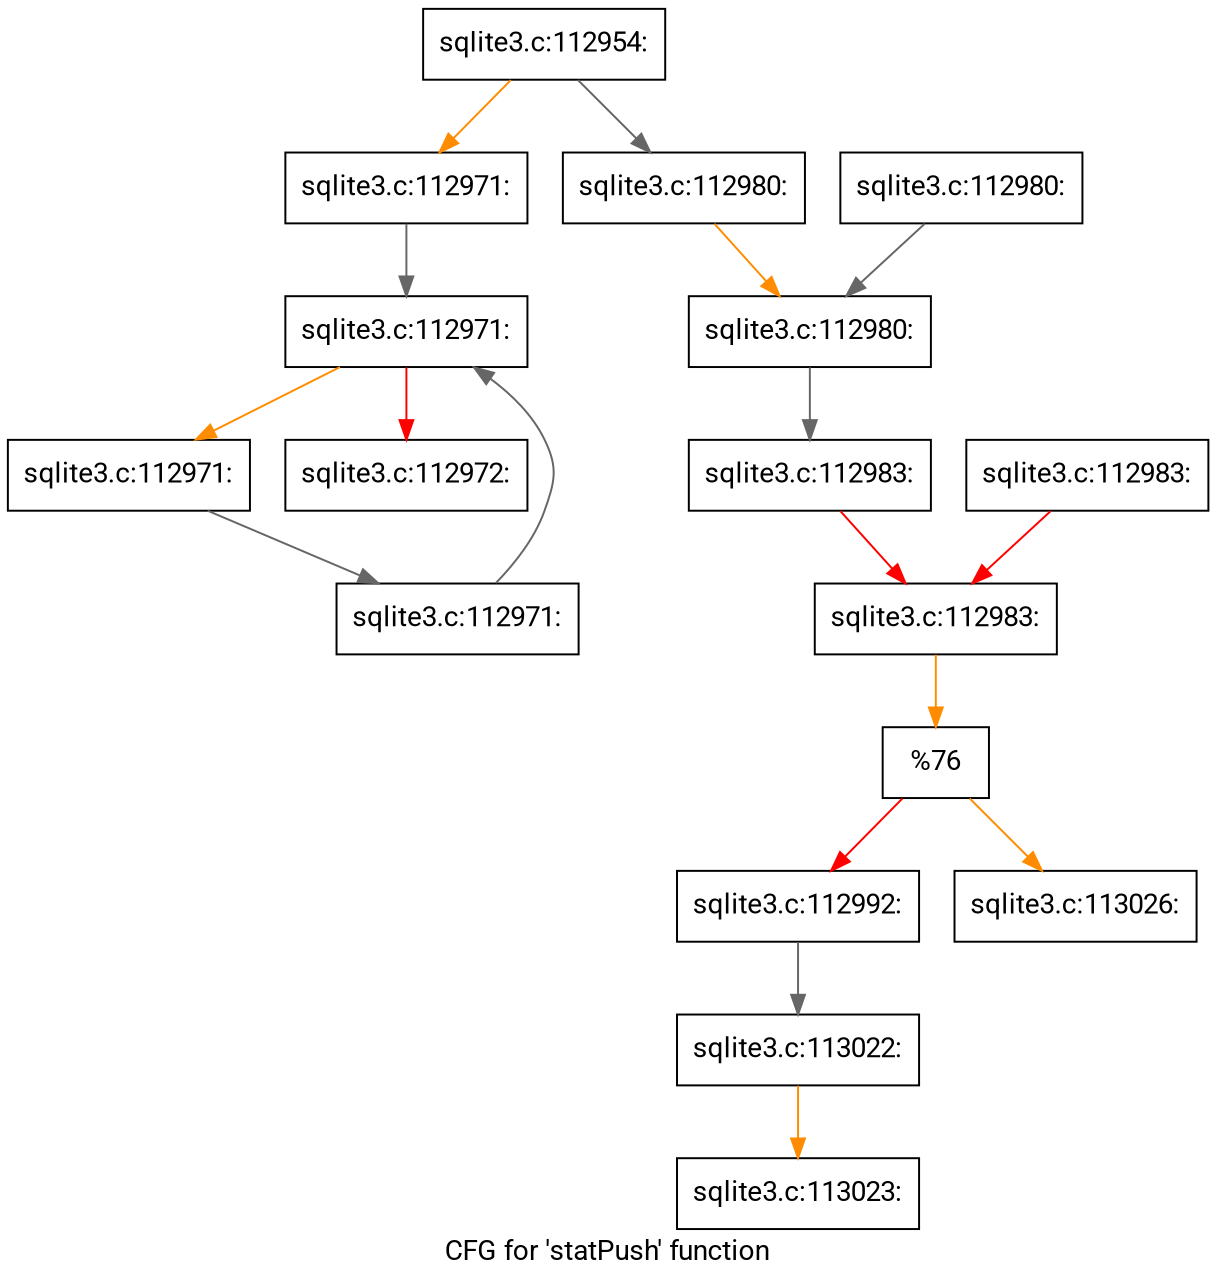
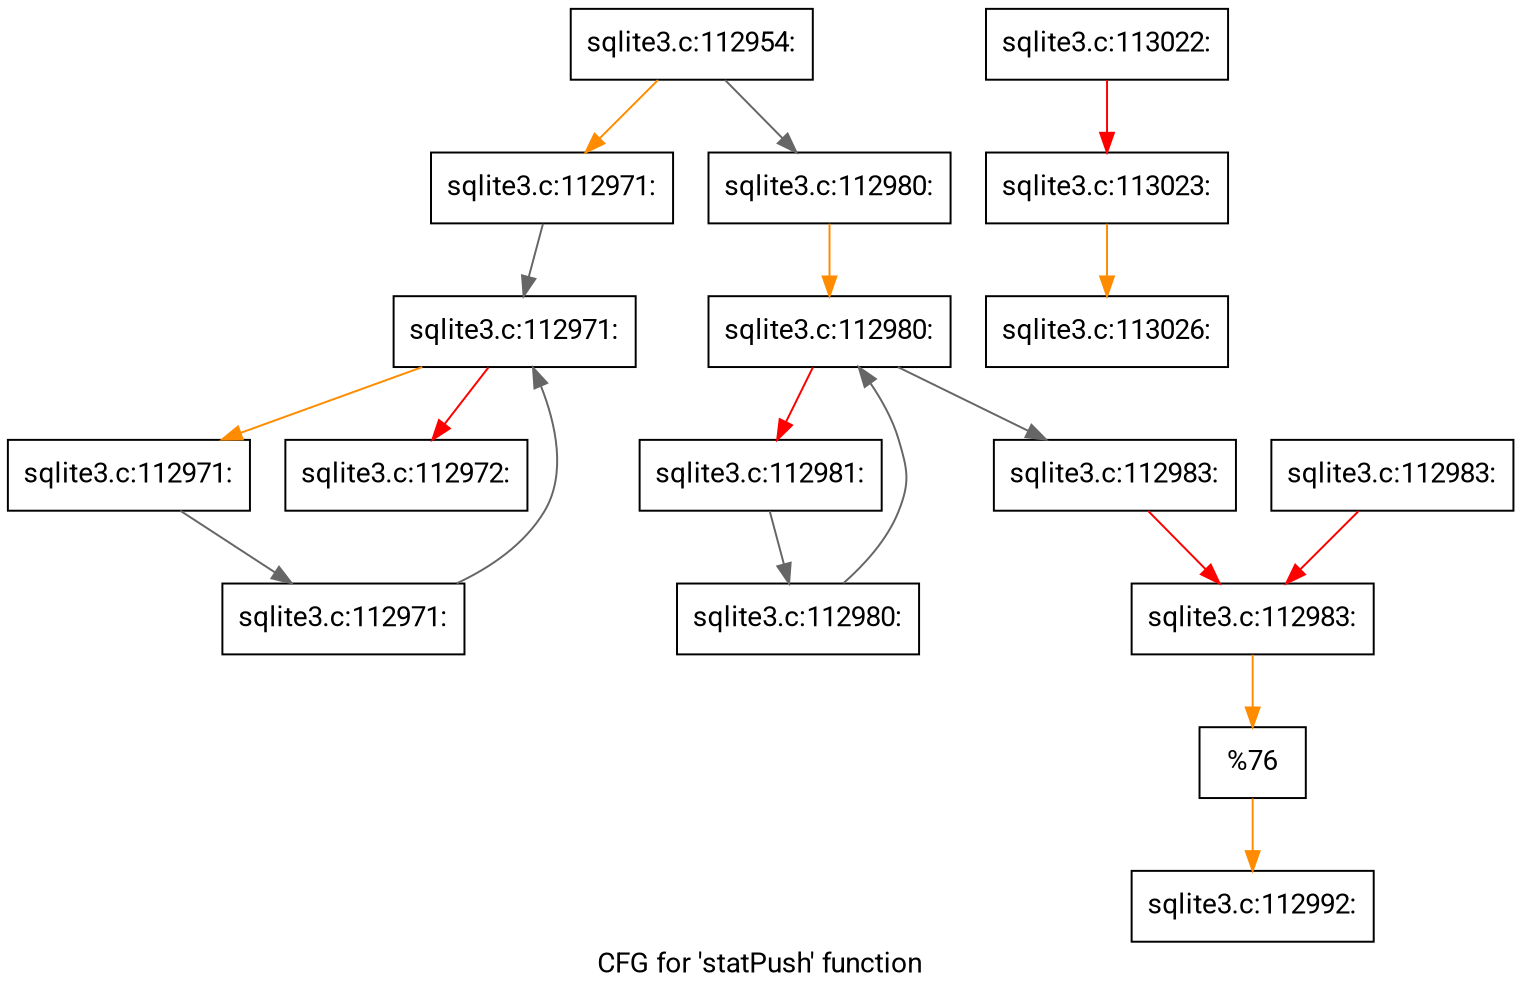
node "sqlite3.c:112981:": added
edge "%76" -> "sqlite3.c:112992:": color red -> darkorange
edge "%76" -> "sqlite3.c:113026:": now "sqlite3.c:113023:" -> "sqlite3.c:113026:"
edge "sqlite3.c:112992:" -> "sqlite3.c:113022:": removed
edge "sqlite3.c:113022:" -> "sqlite3.c:113023:": color darkorange -> red
